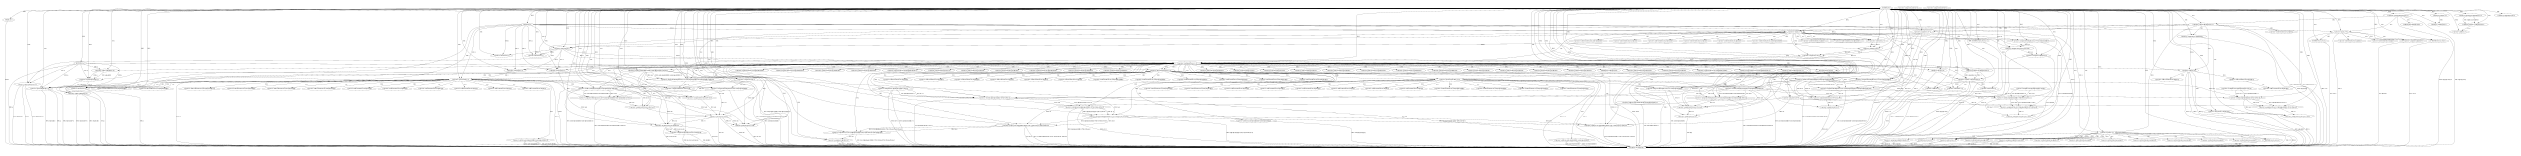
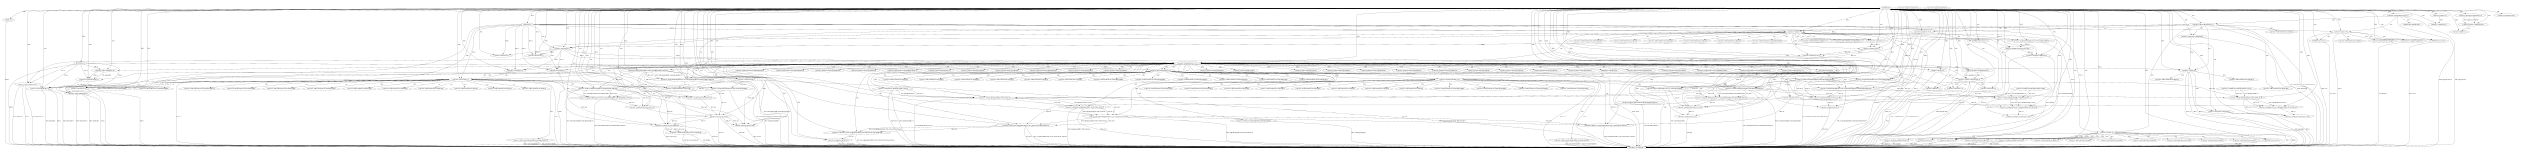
edge "(<operator>.equals,c==p)" -> "(RETURN,solve)": reversed
node "(<operator>.indirectIndexAccess,b[i])": removed
edge "(<operator>.indirectIndexAccess,edges[x][1])" -> "(<operator>.indirectIndexAccess,edges[x][0])": now "(<operator>.equals,edges[x].size()==2)" -> "(<operator>.indirectIndexAccess,edges[x][0])"
